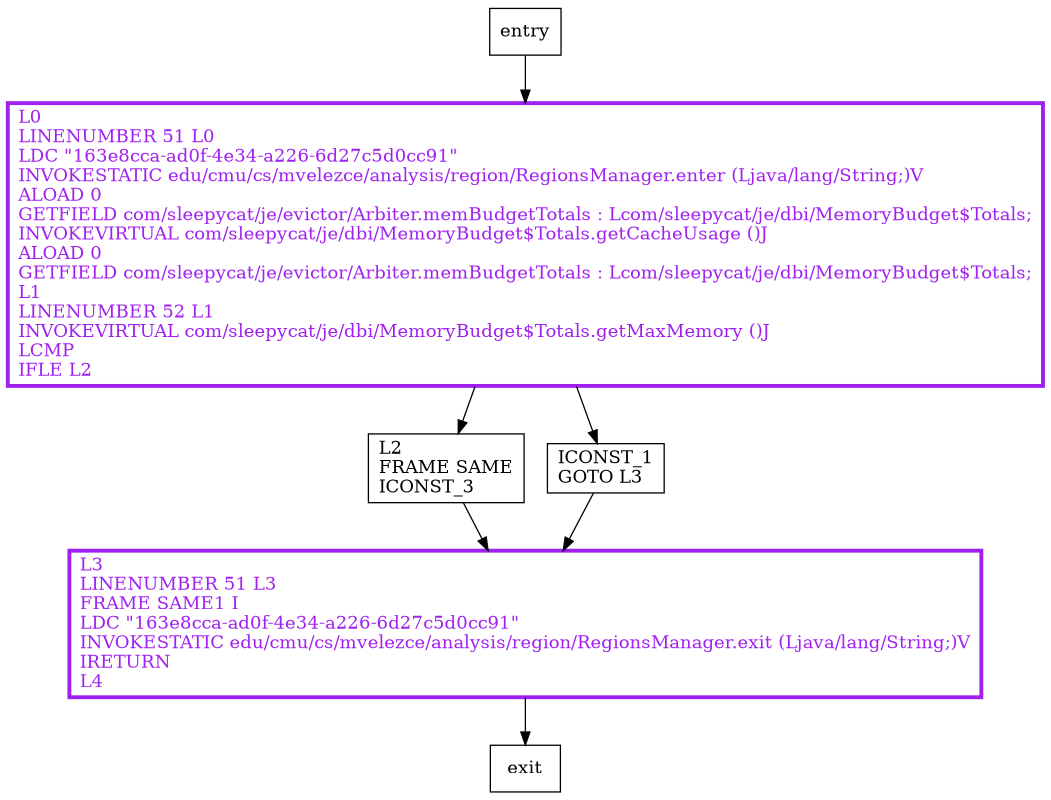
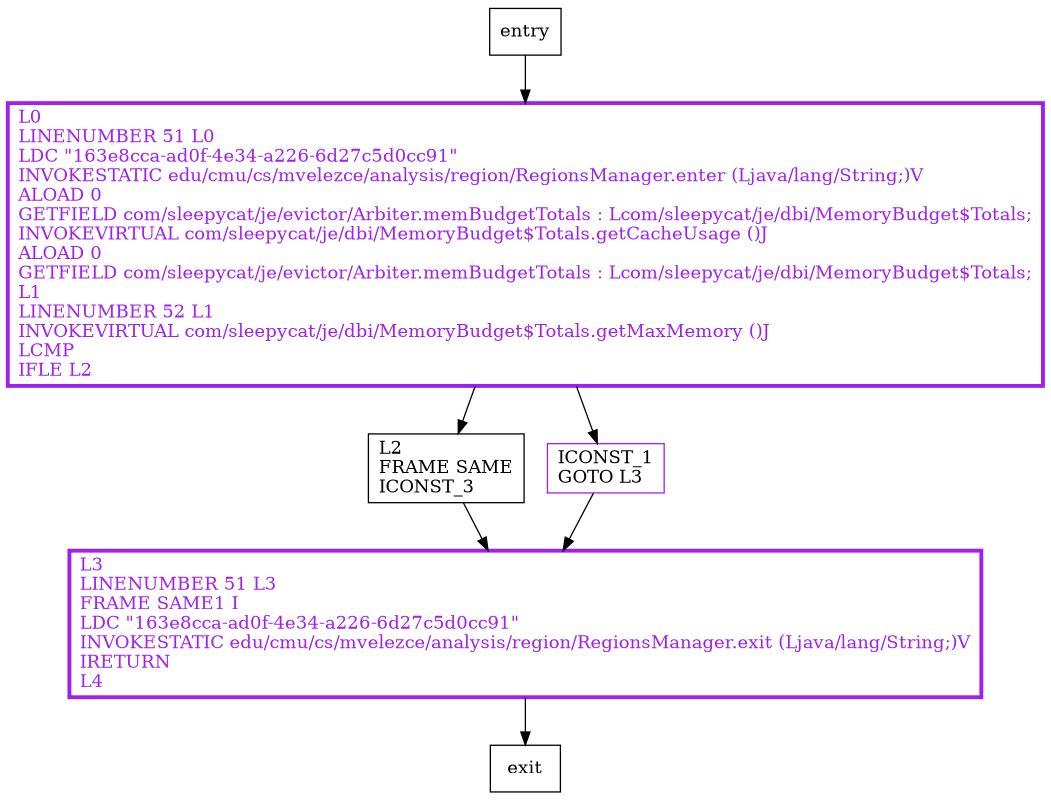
node "ICONST_1 GOTO L3": color black -> purple
